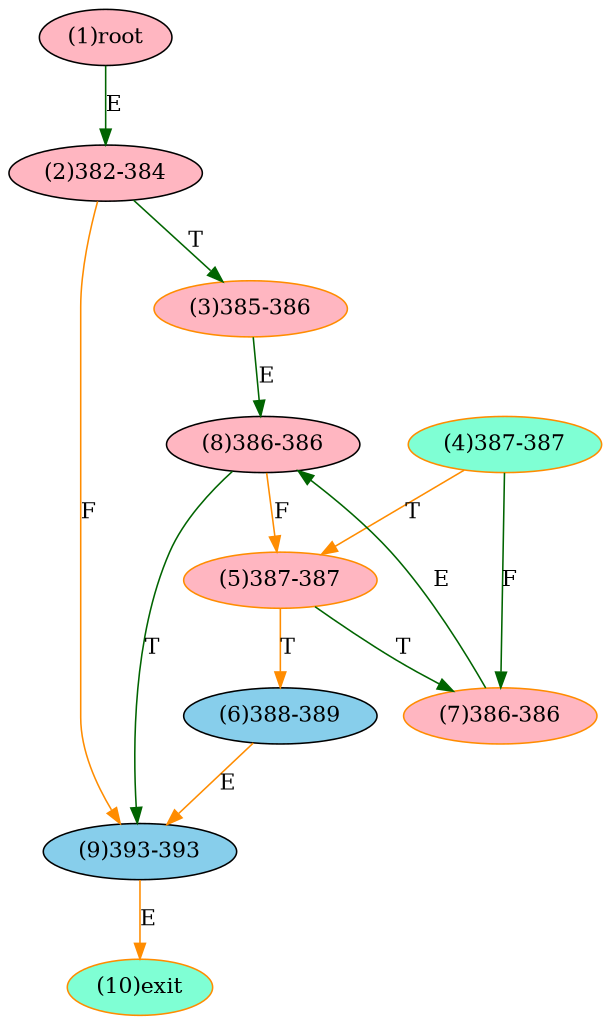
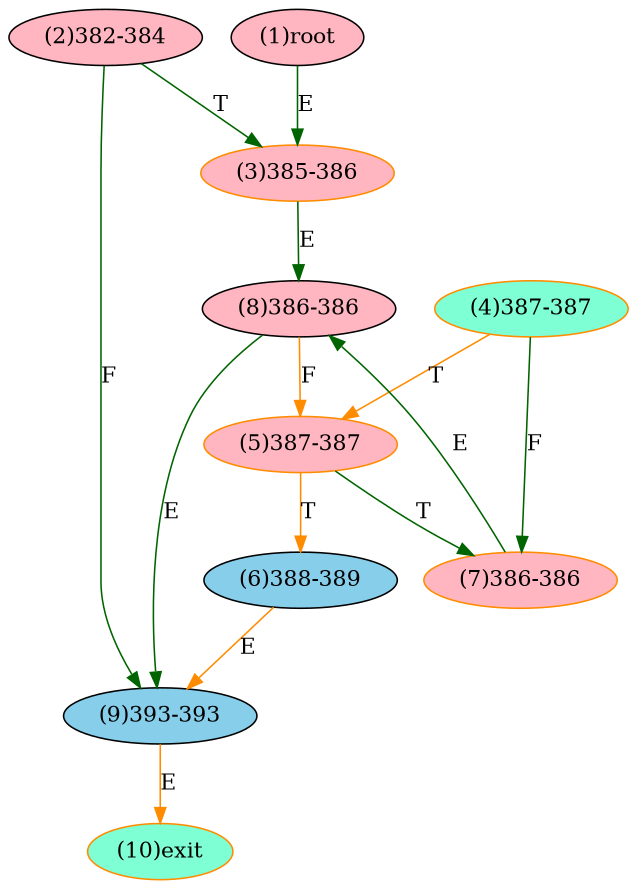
edge "(1)root" -> "(2)382-384": now "(1)root" -> "(3)385-386"
edge "(2)382-384" -> "(9)393-393": color darkorange -> darkgreen
edge "(8)386-386" -> "(9)393-393": label "T" -> "E"
